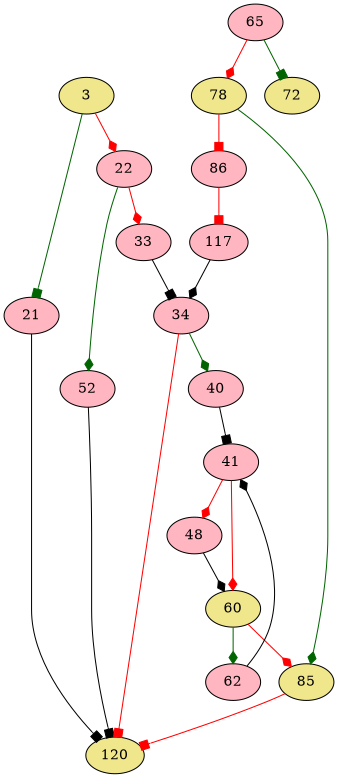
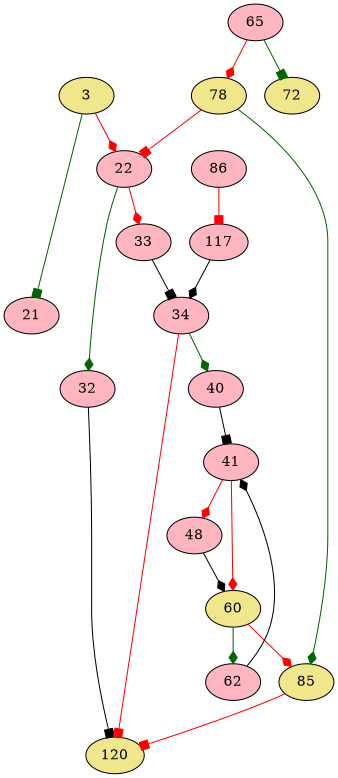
edge "78" -> "86": now "78" -> "22"
node "52": label "52" -> "32"
edge "21" -> "120": removed
